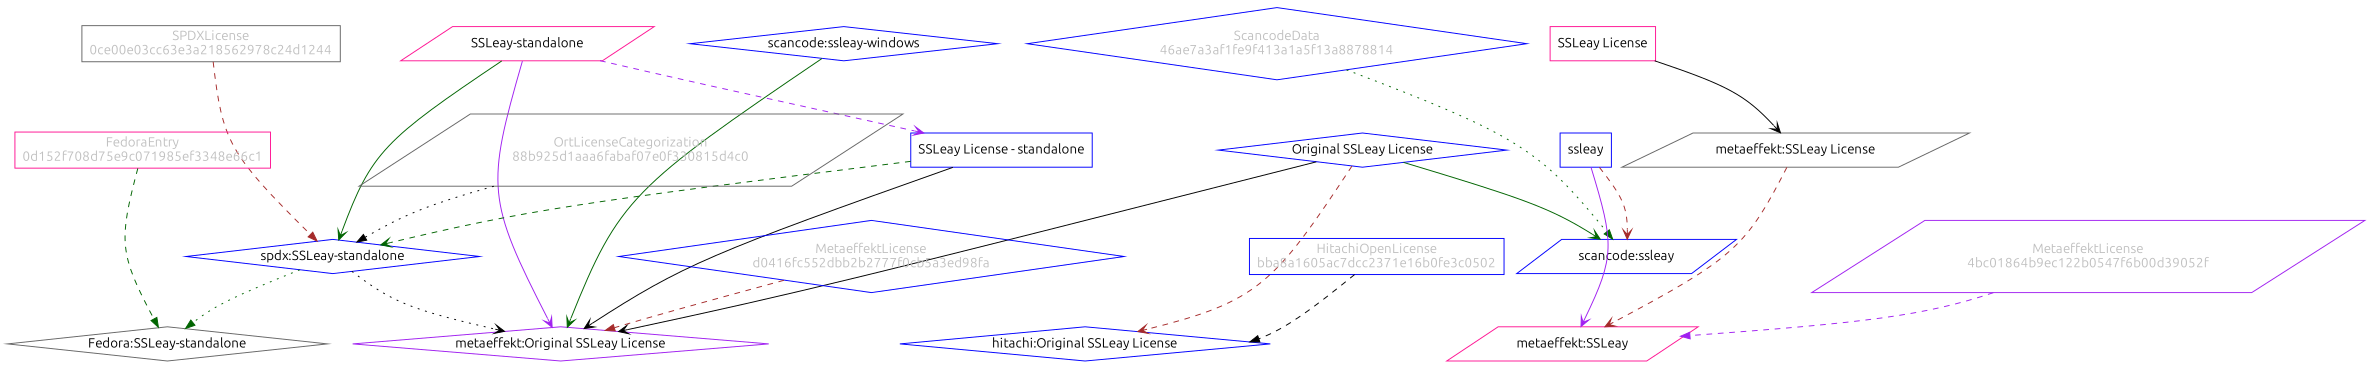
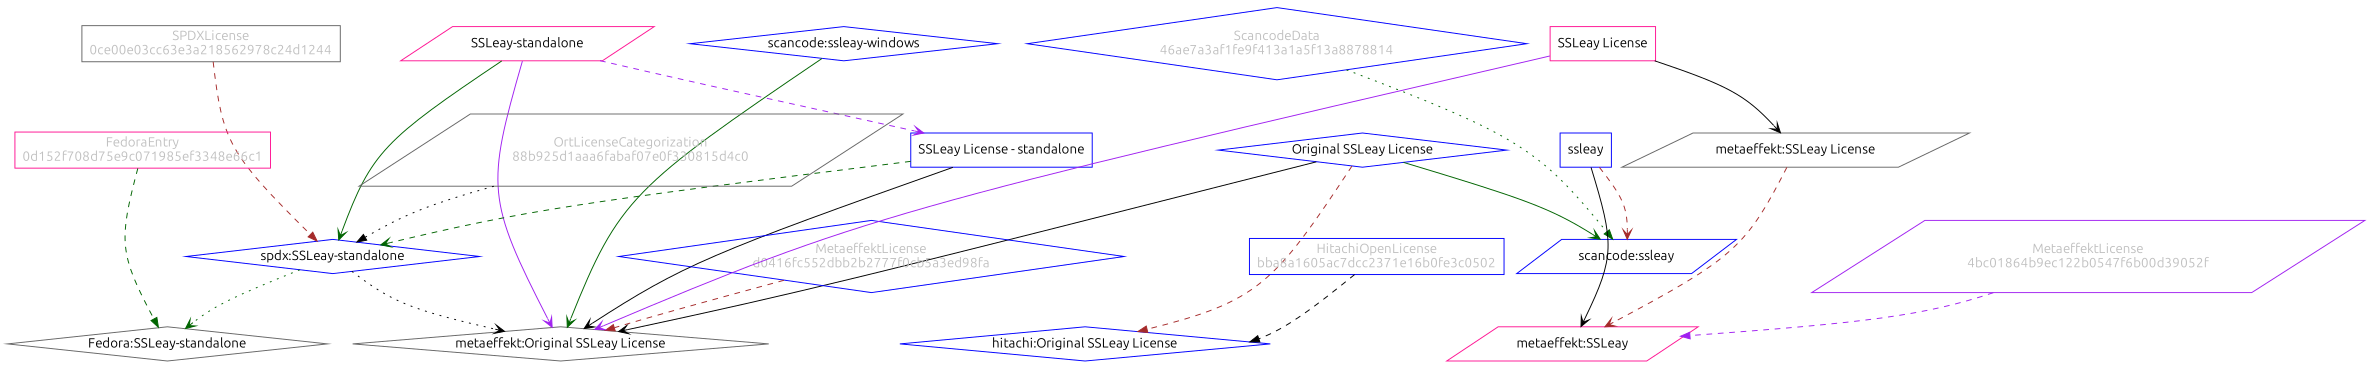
edge "SSLeay License" -> "metaeffekt:Original SSLeay License": added
edge "ssleay" -> "metaeffekt:SSLeay": color purple -> black
edge "Original SSLeay License" -> "hitachi:Original SSLeay License": arrowhead vee -> normal
edge "spdx:SSLeay-standalone" -> "Fedora:SSLeay-standalone": arrowhead normal -> vee
node "metaeffekt:Original SSLeay License": color purple -> gray40
